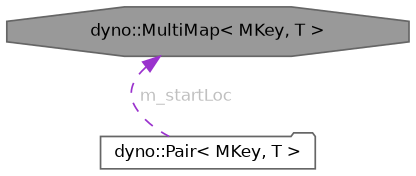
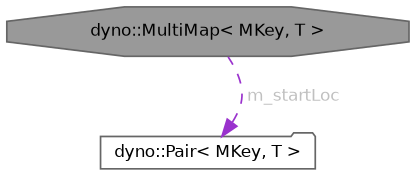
edge "dyno::Pair< MKey, T >" -> "dyno::MultiMap< MKey, T >": reversed
